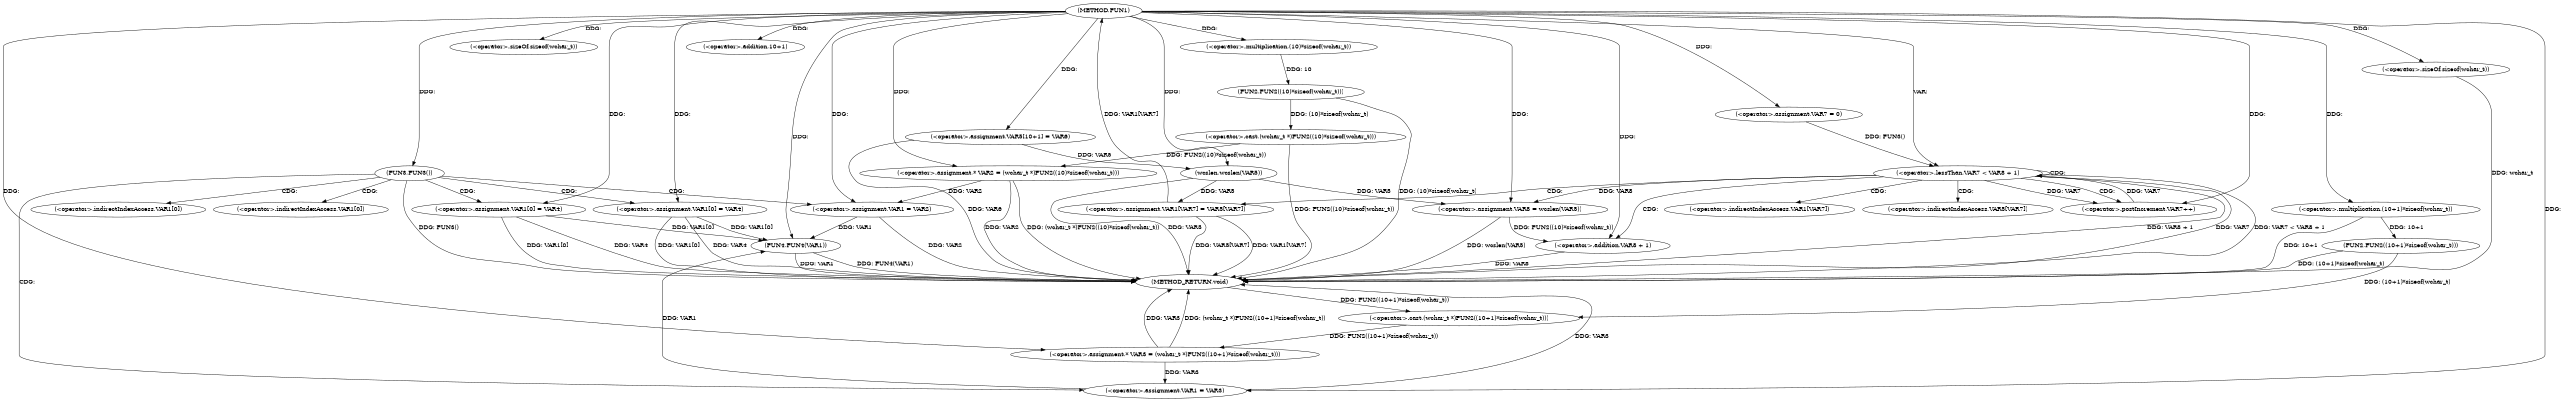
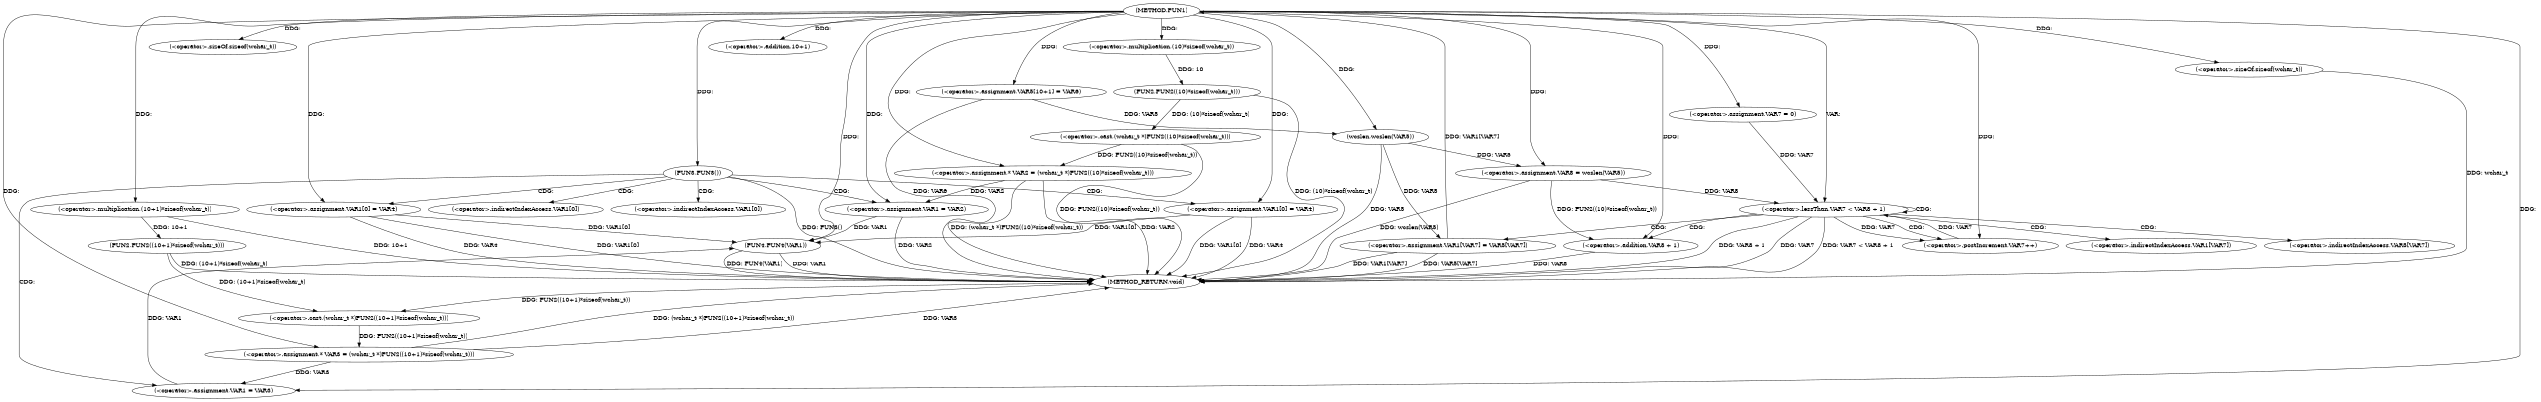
edge "(<operator>.assignment,VAR7 = 0)" -> "(<operator>.lessThan,VAR7 < VAR8 + 1)": label "DDG: FUN3()" -> "DDG: VAR7"
edge "(<operator>.lessThan,VAR7 < VAR8 + 1)" -> "(<operator>.assignment,VAR8 = wcslen(VAR5))": reversed
edge "(<operator>.assignment,VAR1 = VAR3)" -> "(METHOD_RETURN,void)": removed, label "DDG: VAR3"
